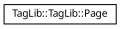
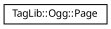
node "TagLib::TagLib::Page": label "TagLib::TagLib::Page" -> "TagLib::Ogg::Page"
